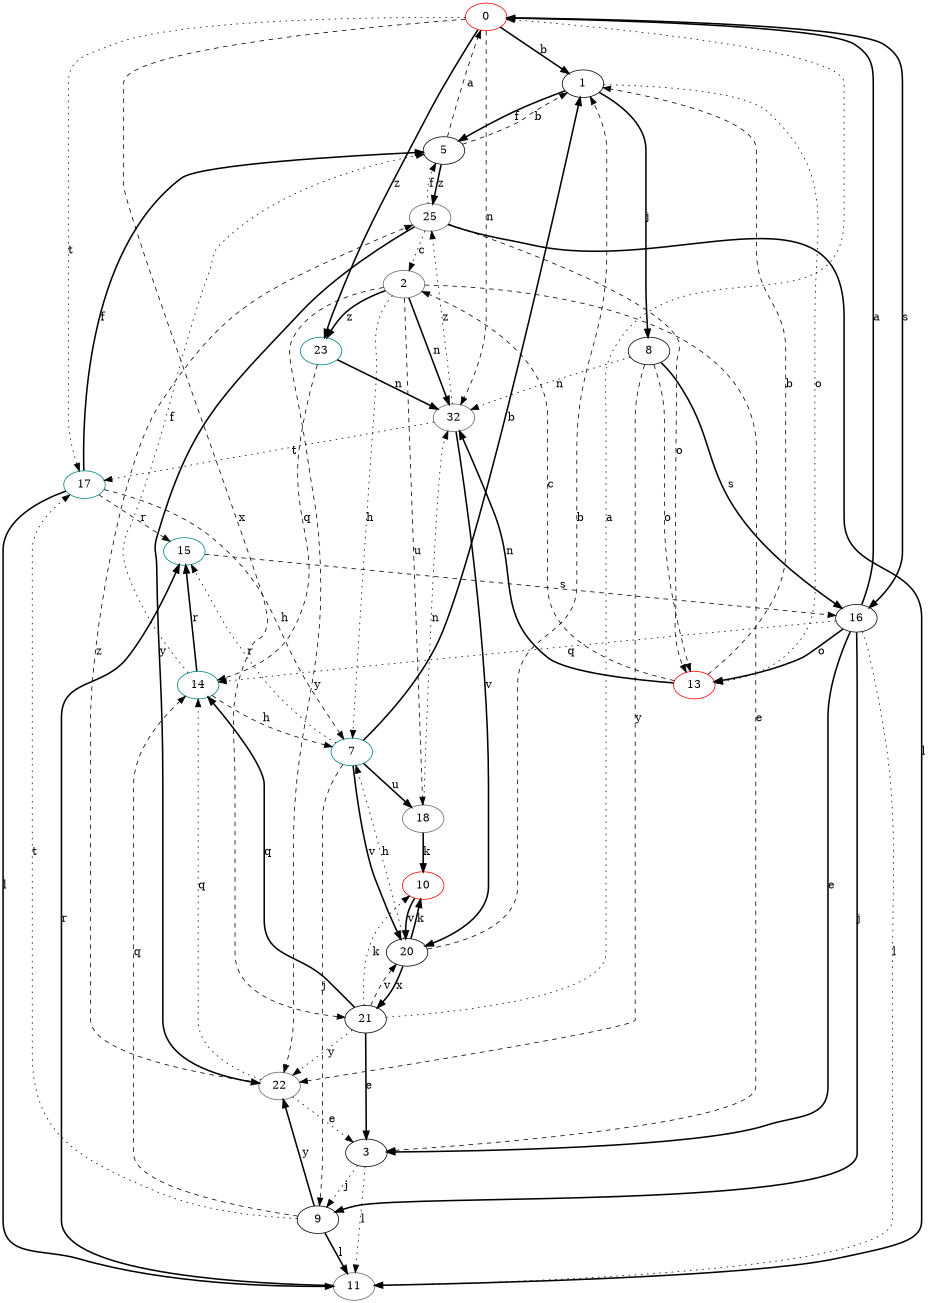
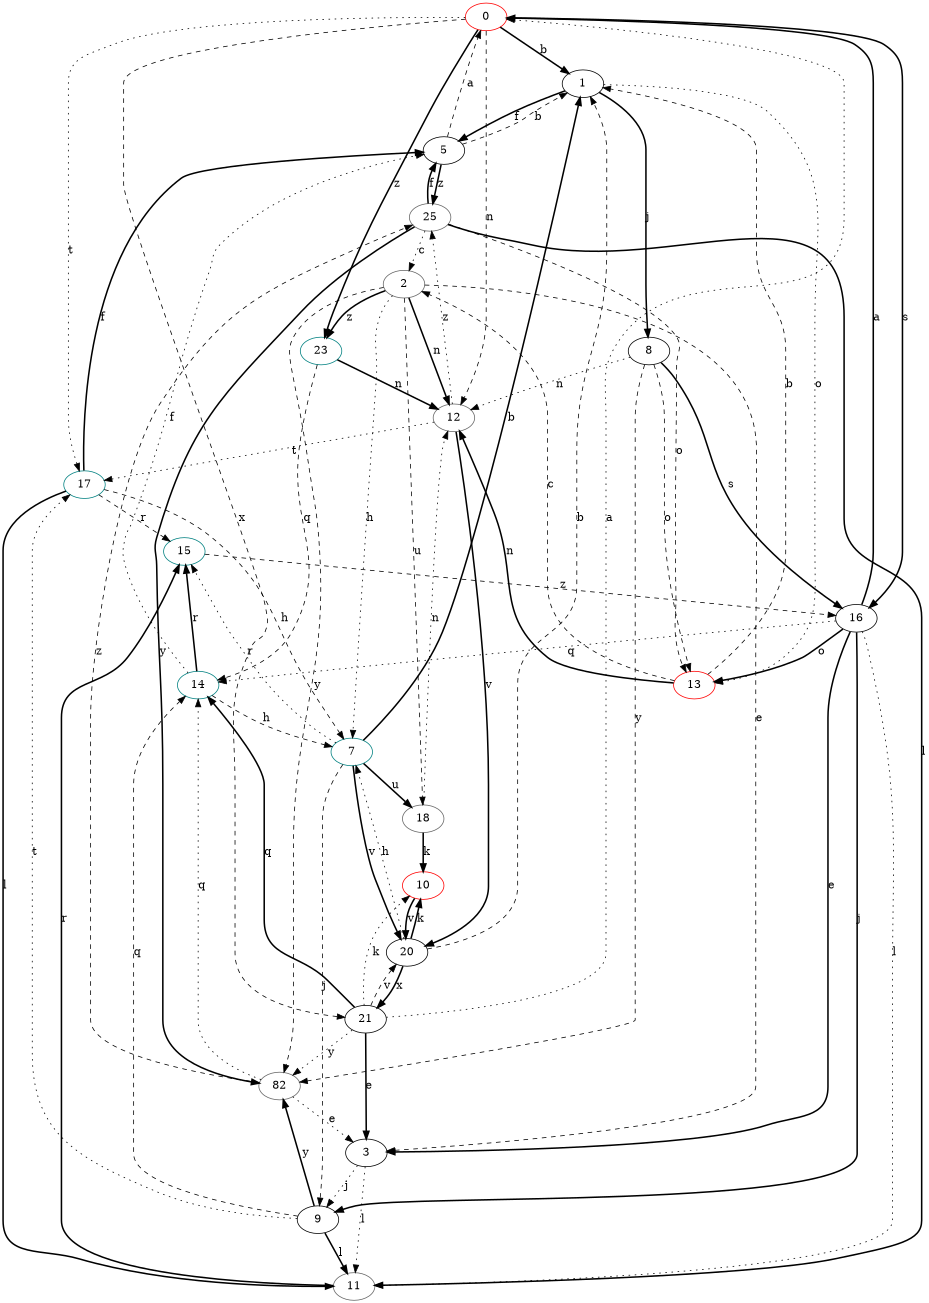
edge "25" -> "5": style dotted -> bold
node "32": label "32" -> "12"
edge "15" -> "16": label "s" -> "z"
node "22": label "22" -> "82"
